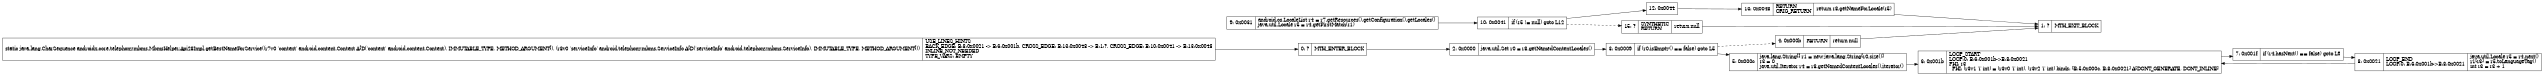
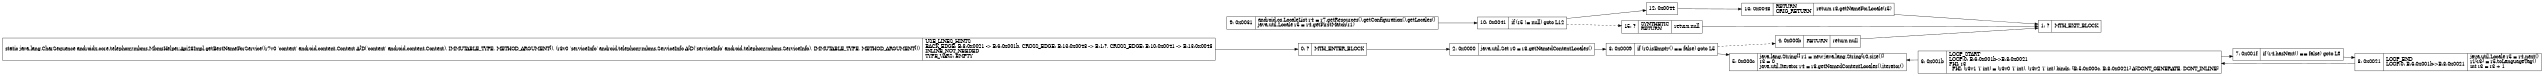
edge "5: 0x000c" -> "6: 0x001b": reversed
